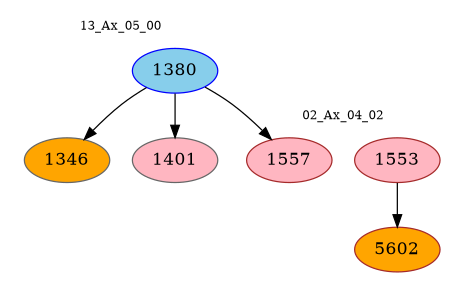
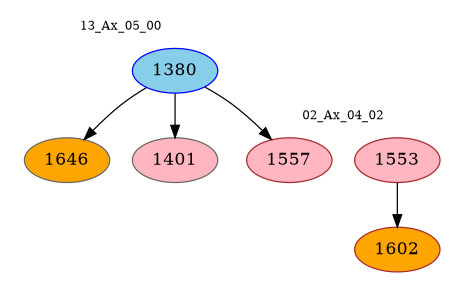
node "1346": label "1346" -> "1646"
node "5602": label "5602" -> "1602"
